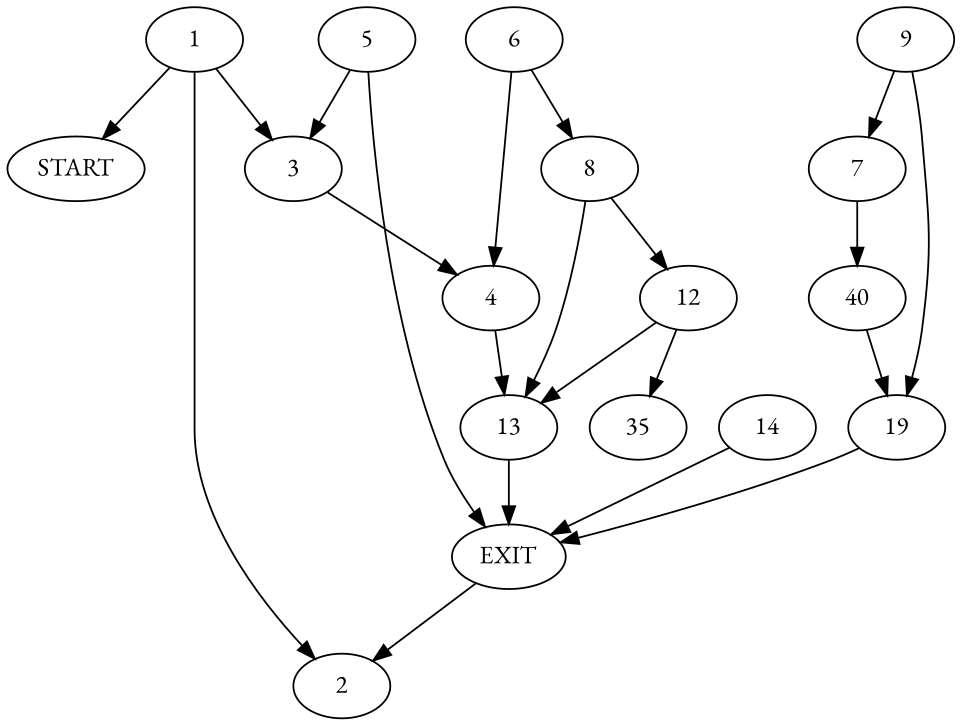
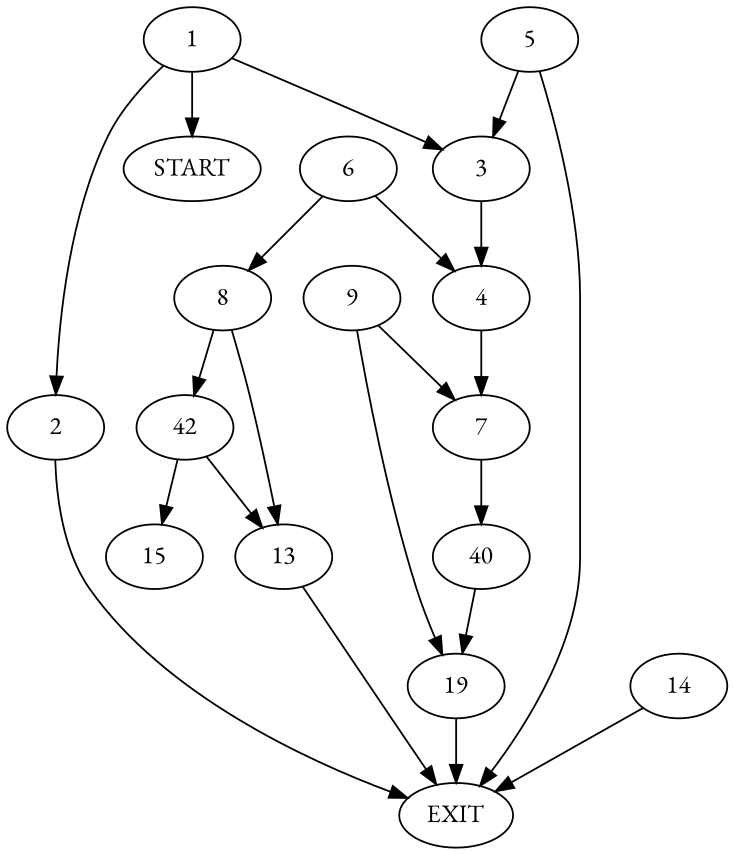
node "12": label "12" -> "42"
edge "4" -> "13": now "4" -> "7"
node "35": label "35" -> "15"
edge "EXIT" -> "2": reversed
